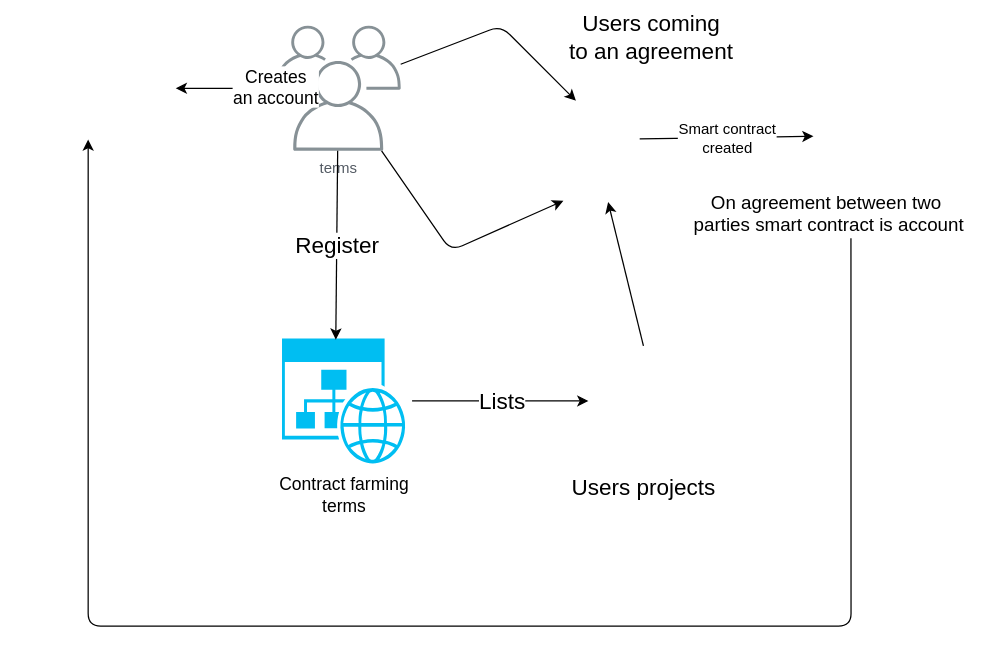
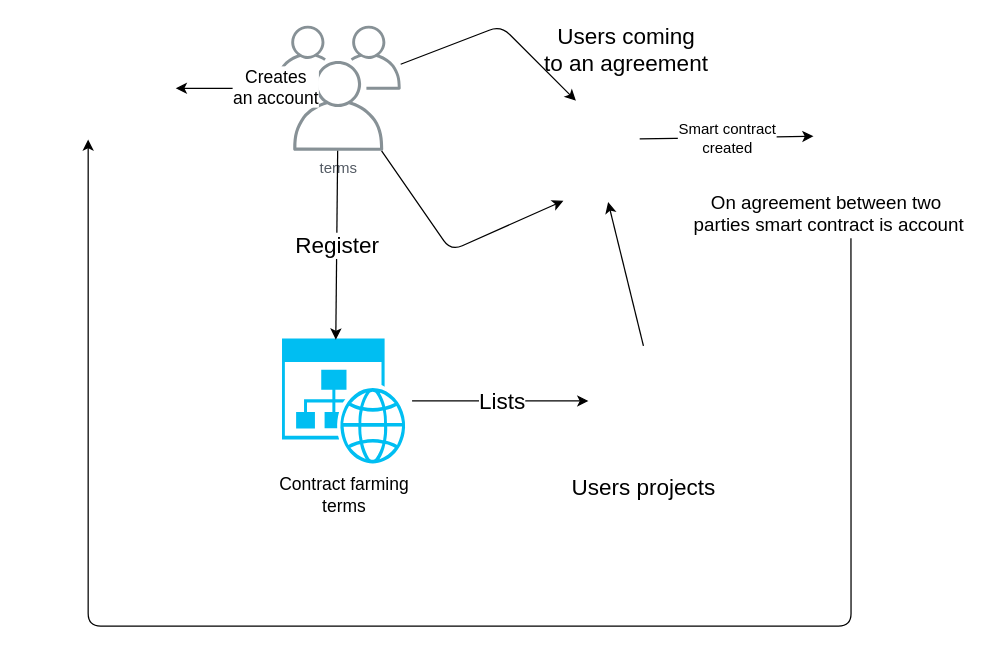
node "Users coming to an agreement": moved (651, 38) -> (626, 51)
